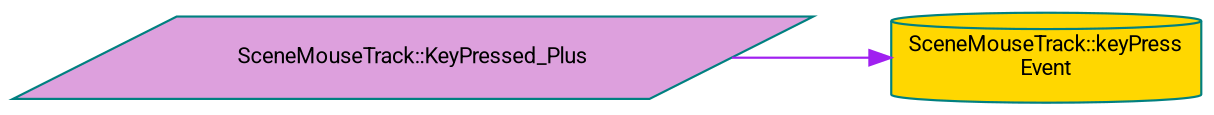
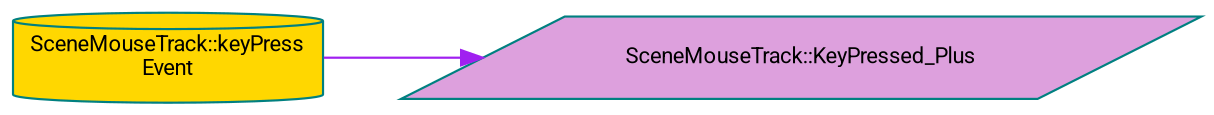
edge "SceneMouseTrack::KeyPressed_Plus" -> "SceneMouseTrack::keyPress Event": reversed
